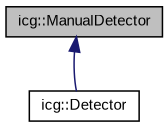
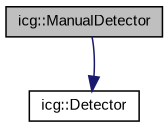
edge "icg::Detector" -> "icg::ManualDetector": reversed
